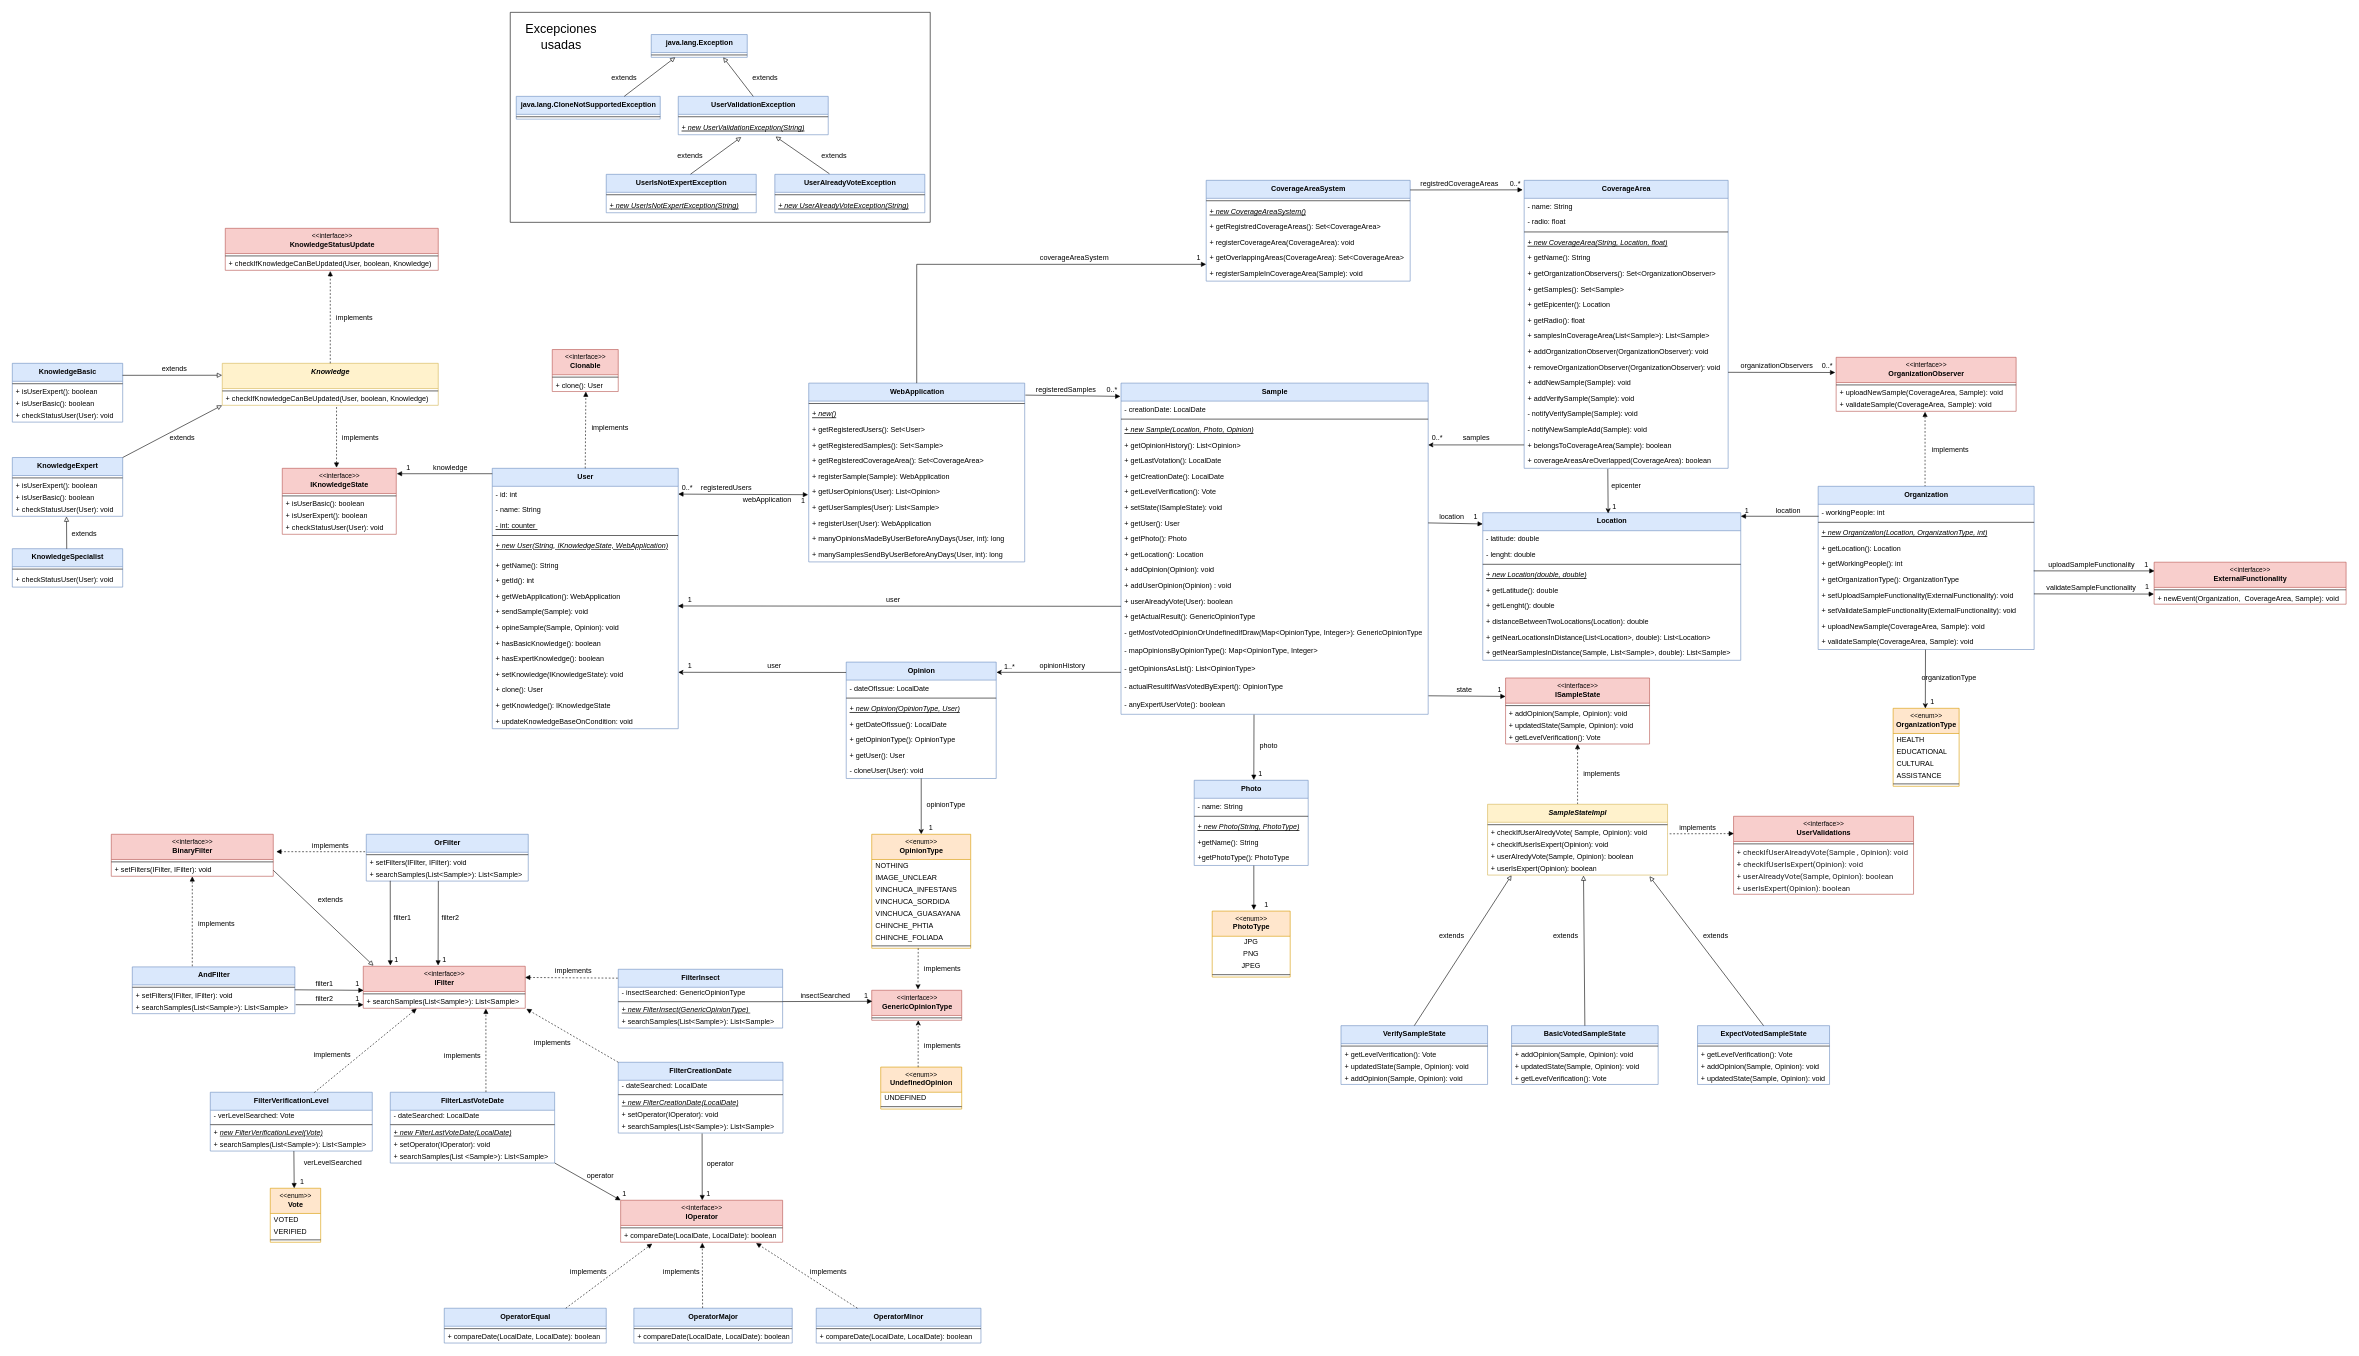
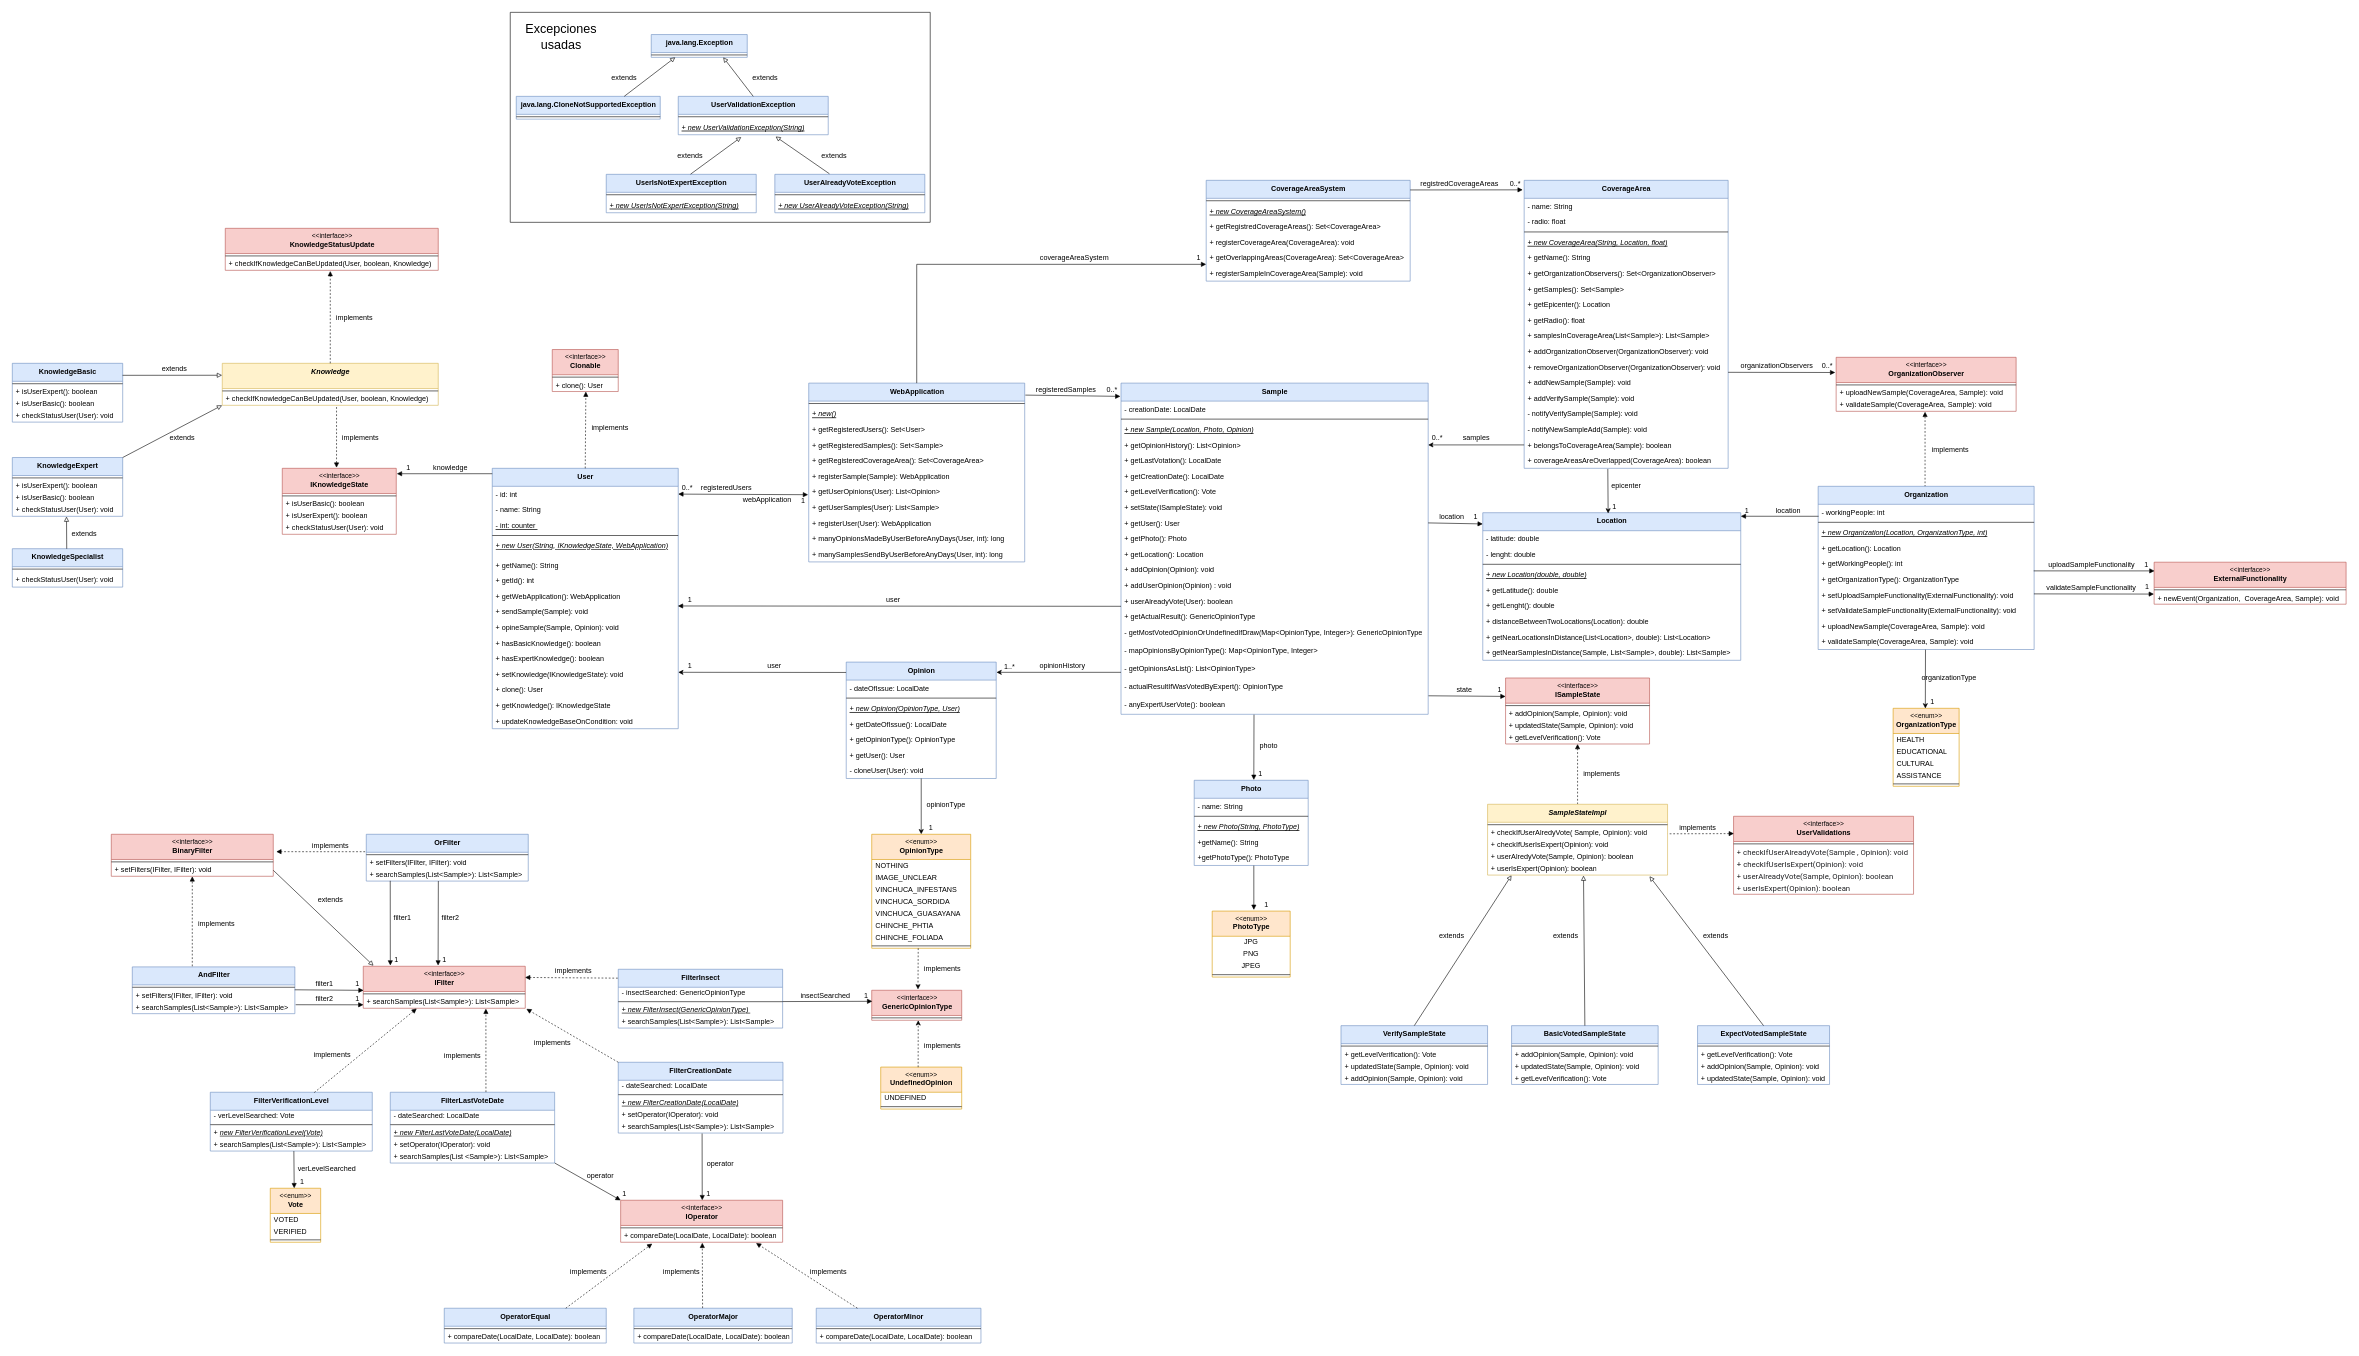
node "verLevelSearched": moved (333, 1163) -> (327, 1169)
